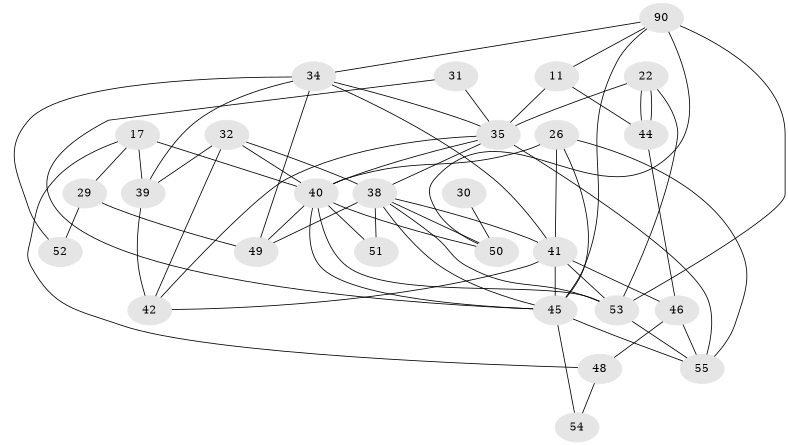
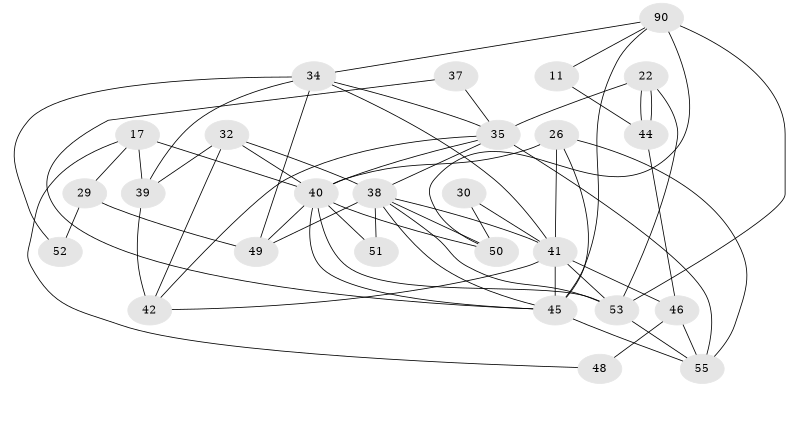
node "31": label "31" -> "37"
edge "11" -- "35": removed
edge "30" -- "41": added
node "54": removed
